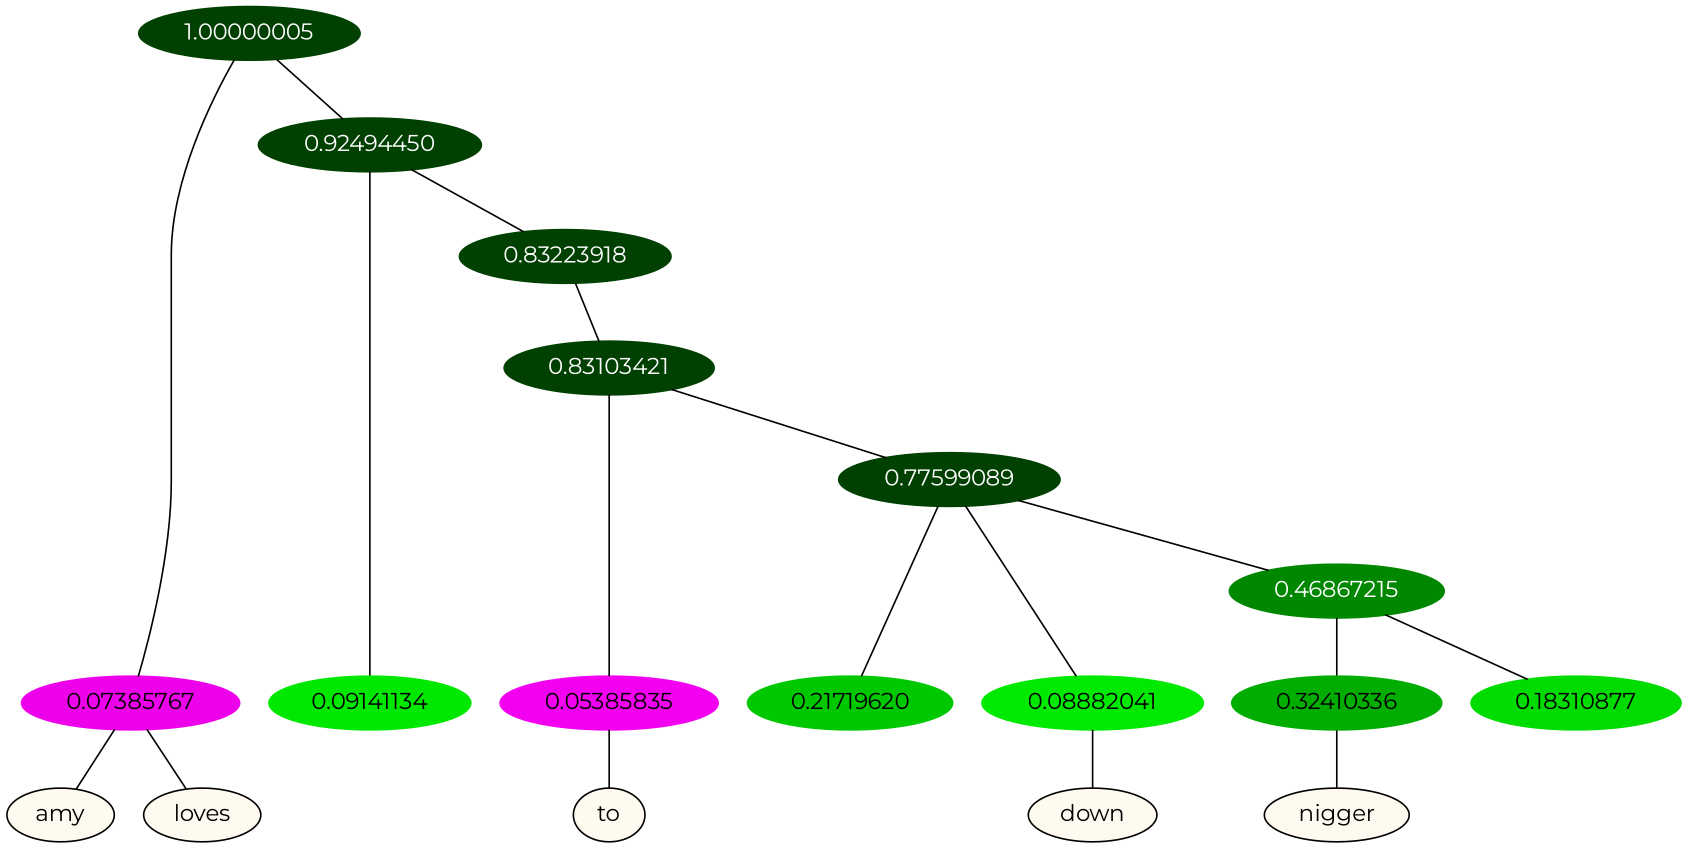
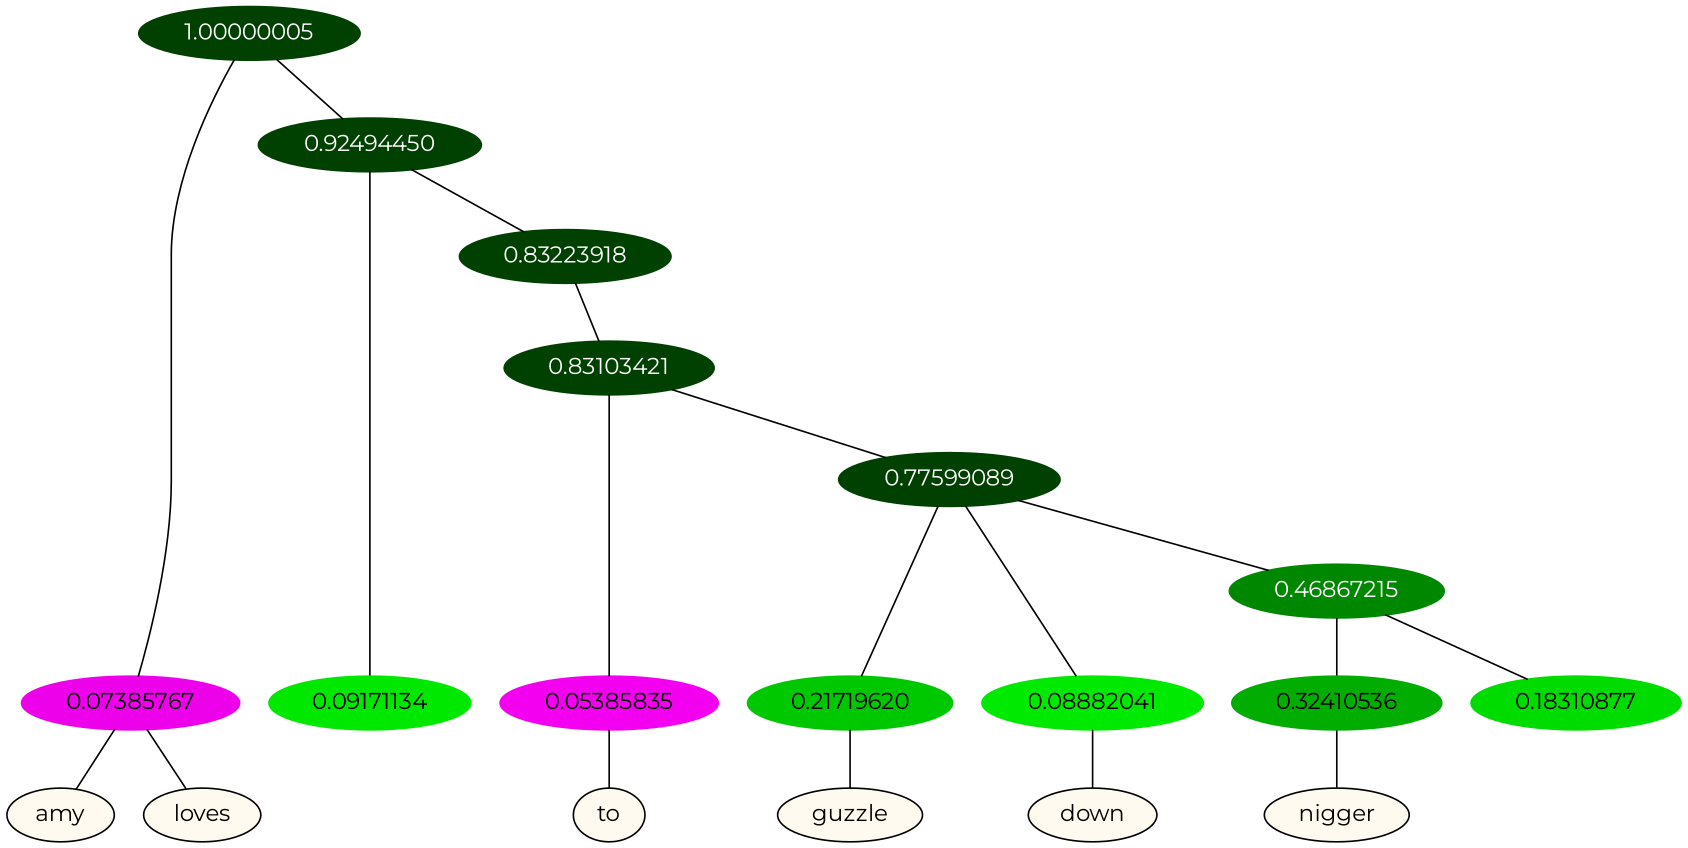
node "0.09141134": label "0.09141134" -> "0.09171134"
node "0.32410336": label "0.32410336" -> "0.32410536"
node "guzzle": added
